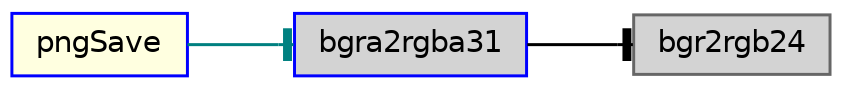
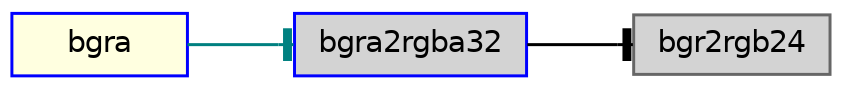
node "pngSave": label "pngSave" -> "bgra"
node "bgra2rgba31": label "bgra2rgba31" -> "bgra2rgba32"
